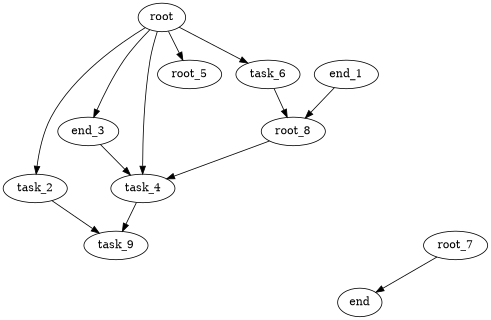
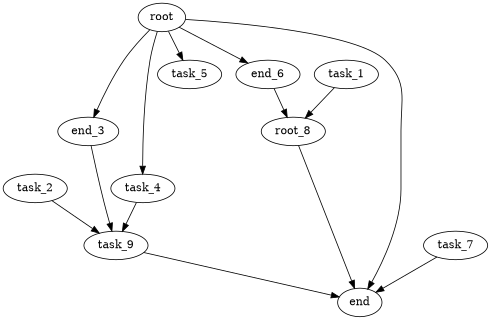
node "root_5": label "root_5" -> "task_5"
node "task_6": label "task_6" -> "end_6"
node "end_1": label "end_1" -> "task_1"
edge "root" -> "task_2": now "root" -> "end"
edge "end_3" -> "task_4": now "end_3" -> "task_9"
edge "root_8" -> "task_4": now "root_8" -> "end"
node "root_7": label "root_7" -> "task_7"
edge "task_9" -> "end": added
